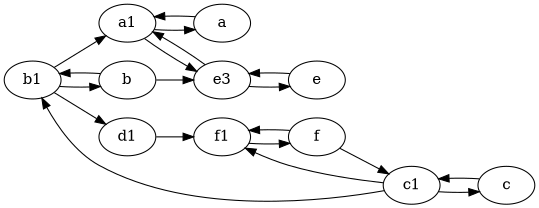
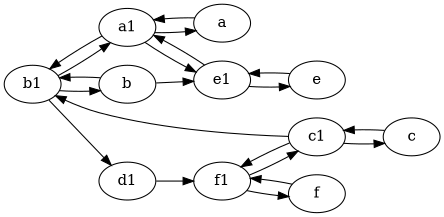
edge "a1" -> "b1": added
node "e3": label "e3" -> "e1"
edge "f" -> "c1": now "f1" -> "c1"
